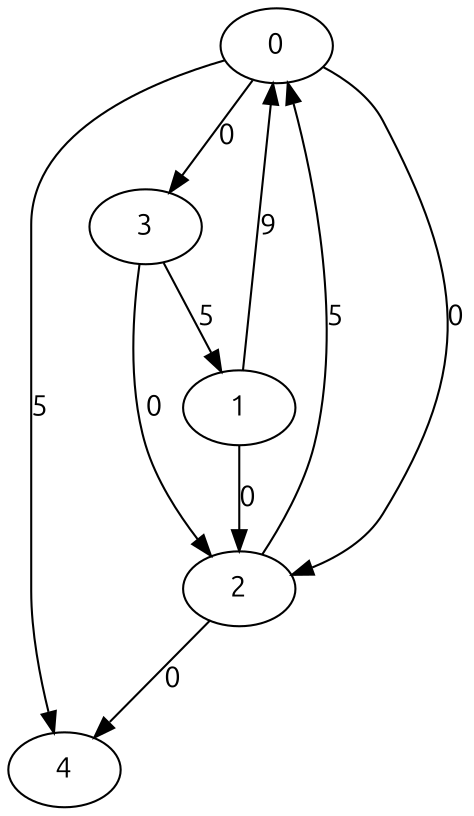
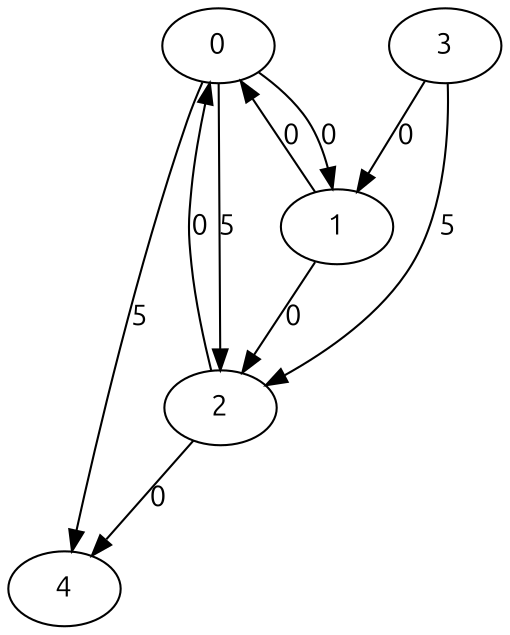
edge "0" -> "3": now "0" -> "1"
edge "1" -> "0": label "9" -> "0"
edge "3" -> "1": label "5" -> "0"
edge "2" -> "0": label "5" -> "0"
edge "0" -> "2": label "0" -> "5"
edge "3" -> "2": label "0" -> "5"
